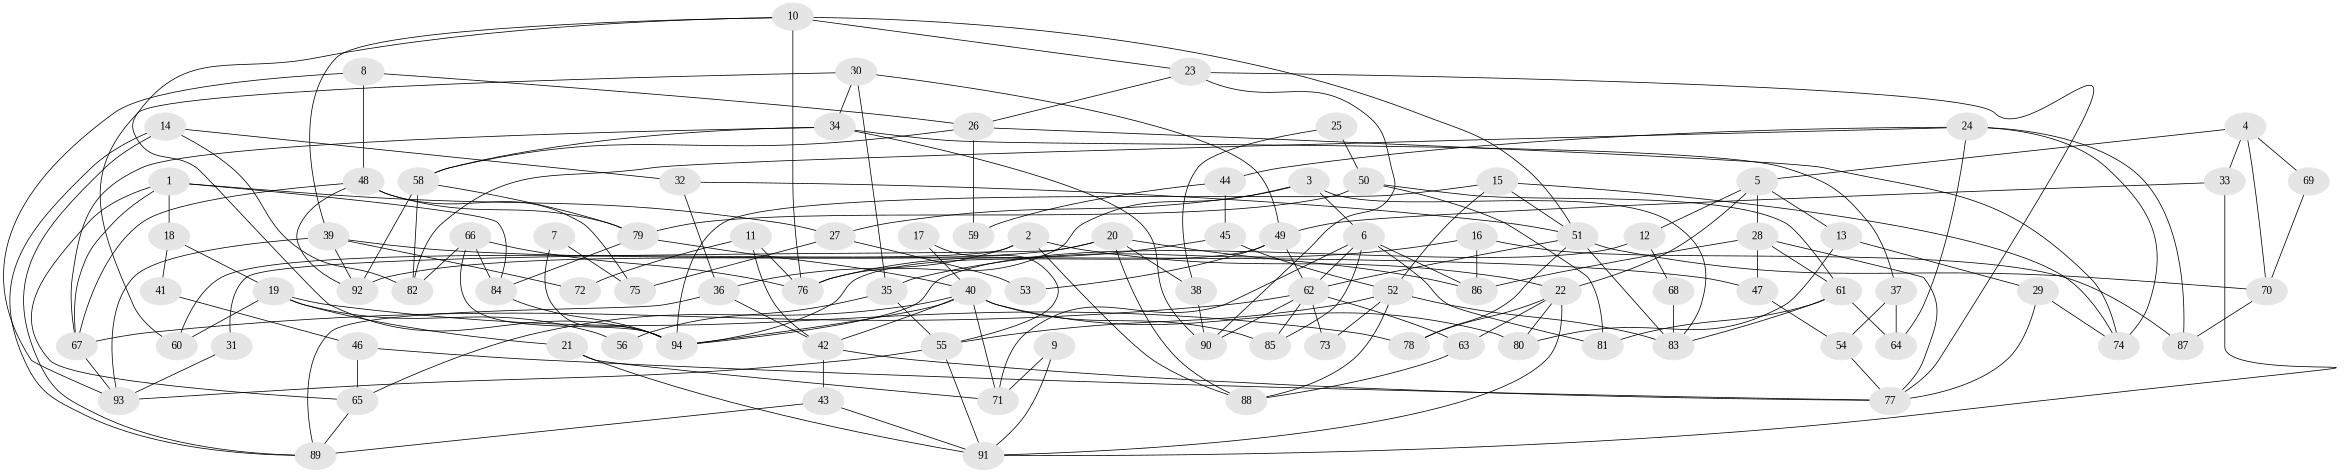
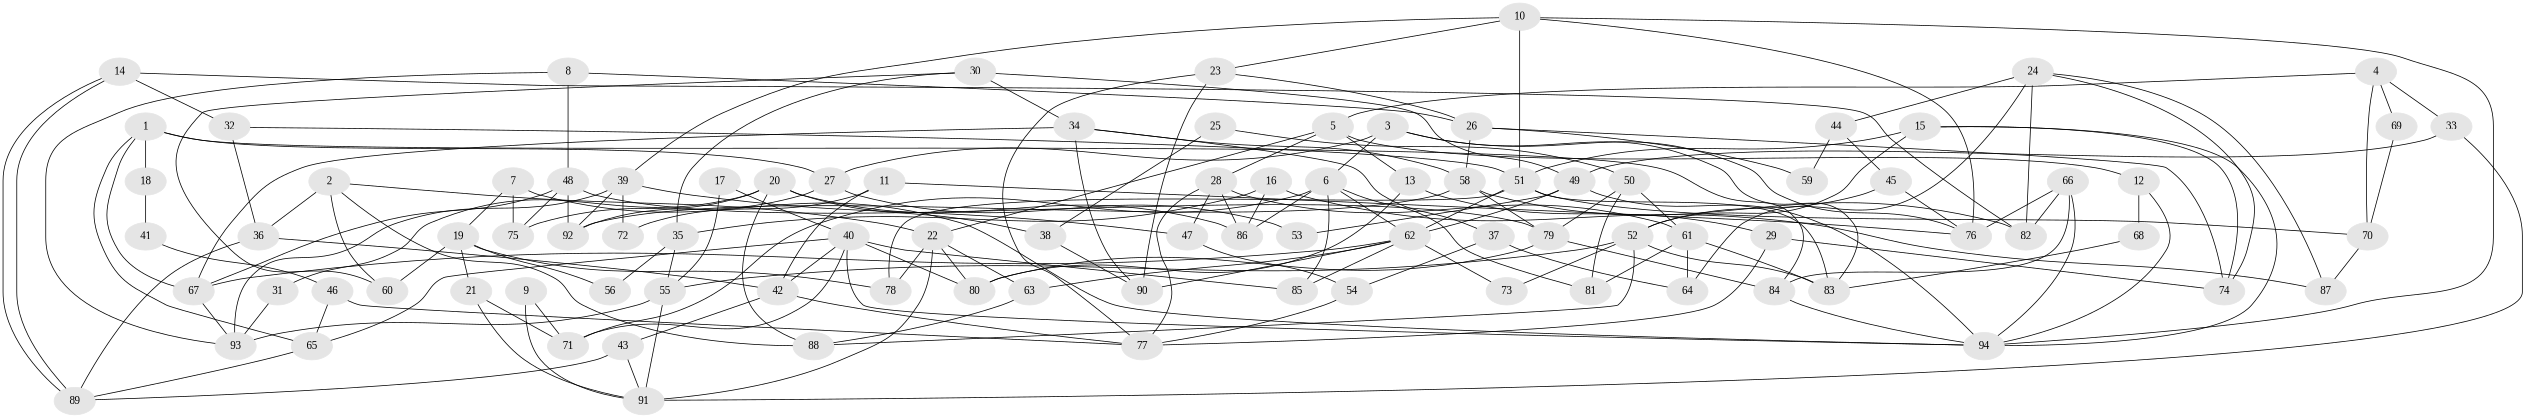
edge "79" -- "40": now "79" -- "80"
edge "18" -- "19": now "7" -- "19"
